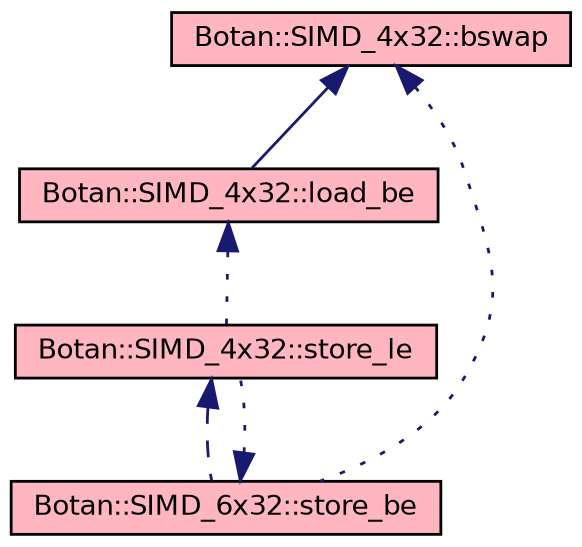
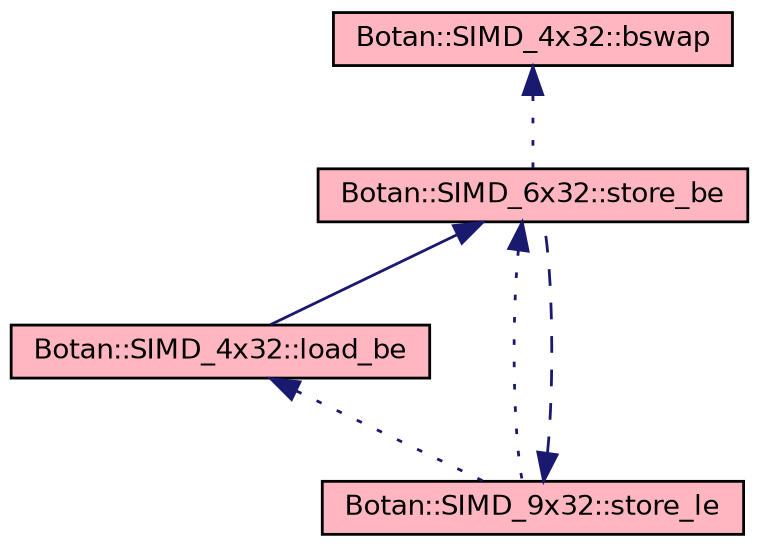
edge "Botan::SIMD_4x32::load_be" -> "Botan::SIMD_4x32::bswap": now "Botan::SIMD_4x32::load_be" -> "Botan::SIMD_6x32::store_be"
node "Botan::SIMD_4x32::store_le": label "Botan::SIMD_4x32::store_le" -> "Botan::SIMD_9x32::store_le"
